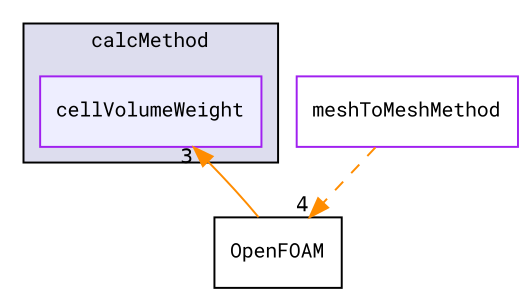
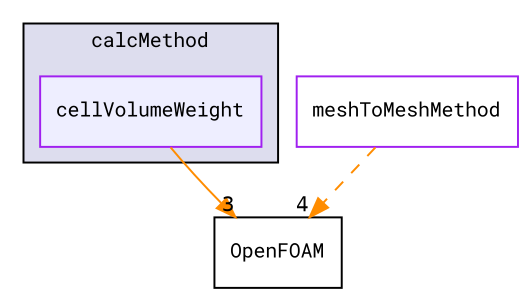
edge "OpenFOAM" -> "cellVolumeWeight": reversed
